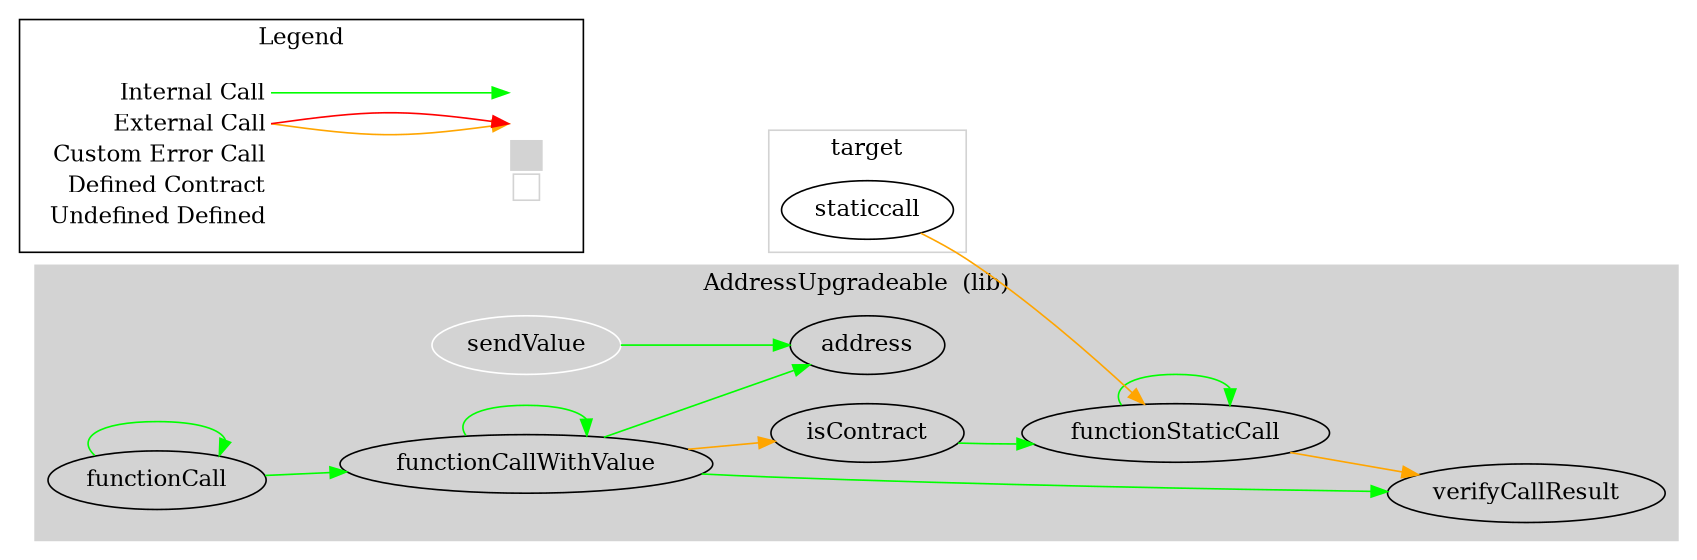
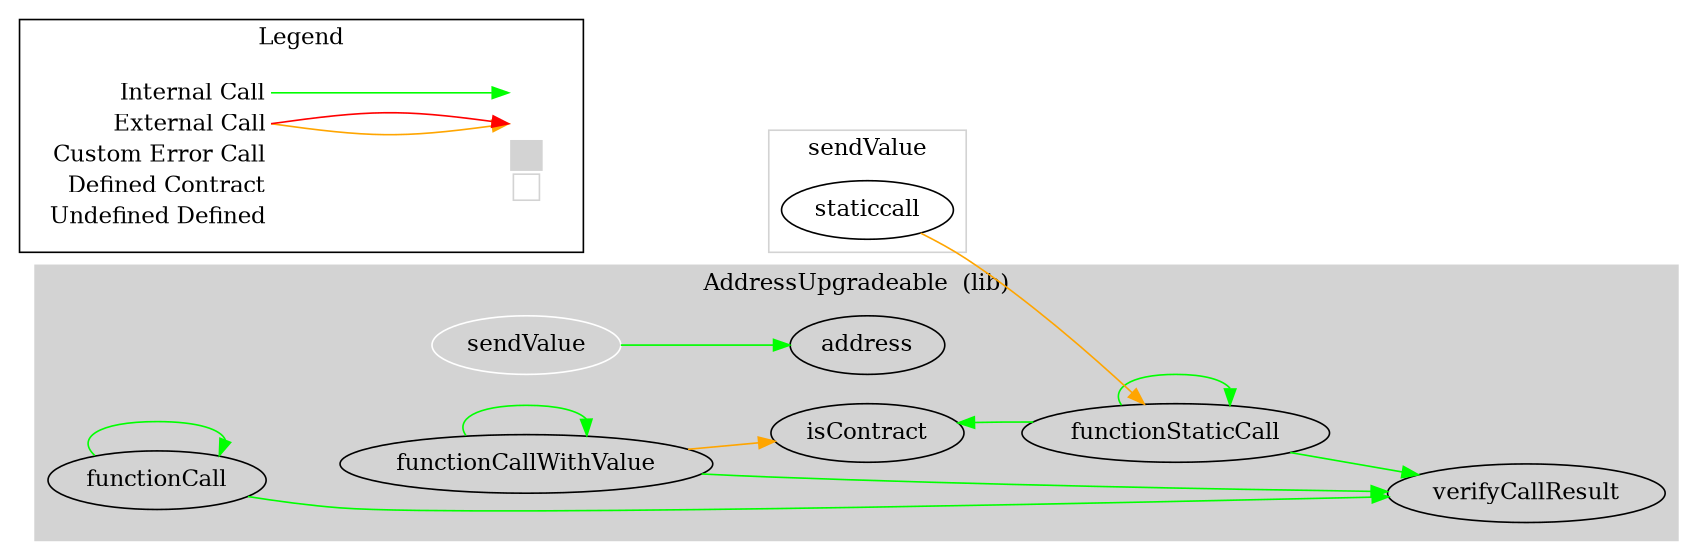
cluster "target": label "target" -> "sendValue"
edge "functionCallWithValue" -> "address": removed
edge "isContract" -> "functionStaticCall": reversed
edge "functionStaticCall" -> "verifyCallResult": color orange -> green
edge "functionCall" -> "functionCallWithValue": now "functionCall" -> "verifyCallResult"
